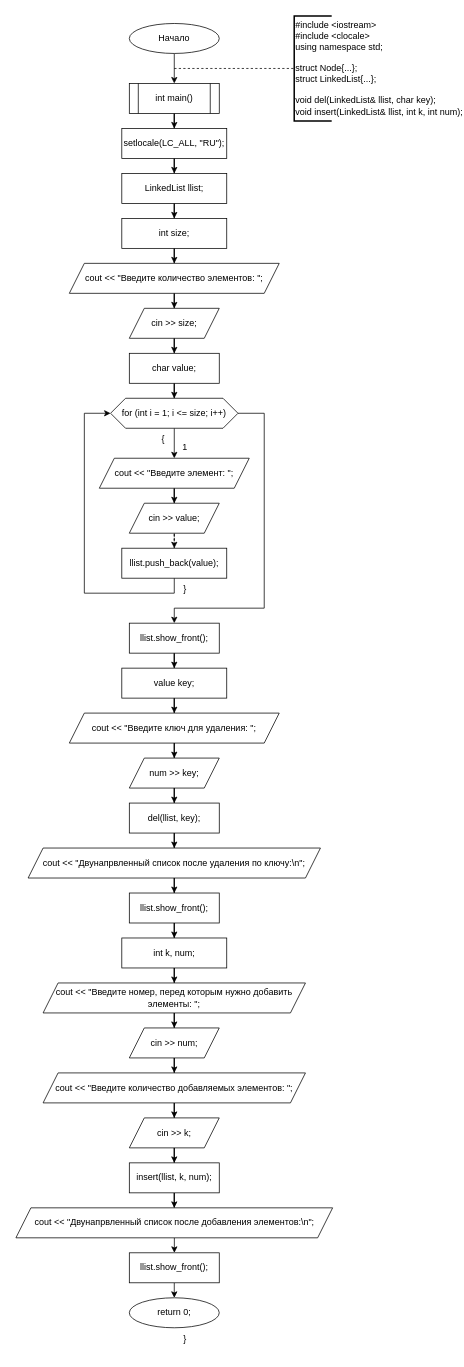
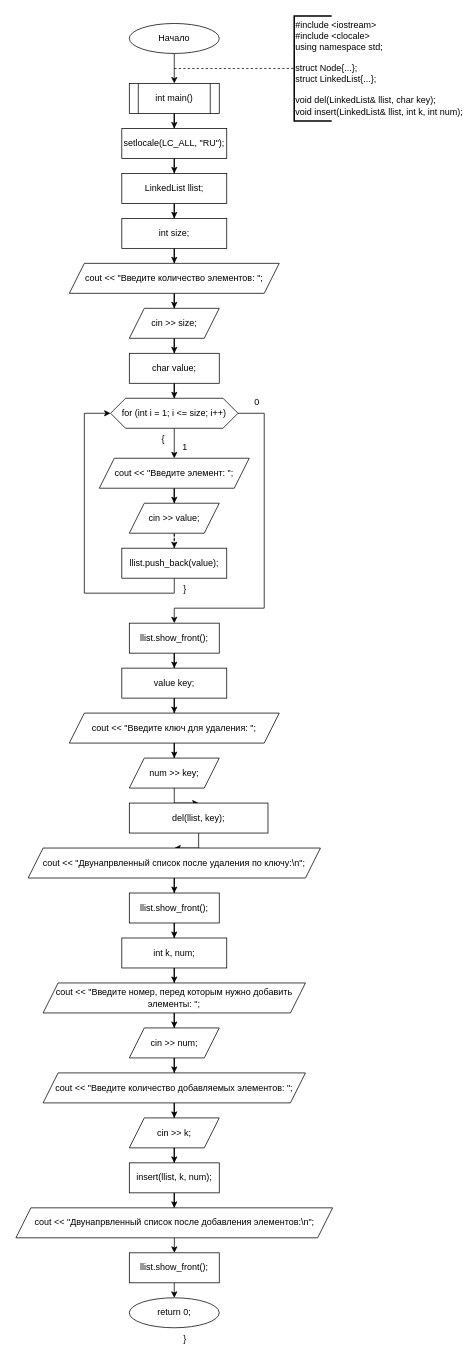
node "0": added
node "del(llist, key);": size 90x30 -> 139x30
